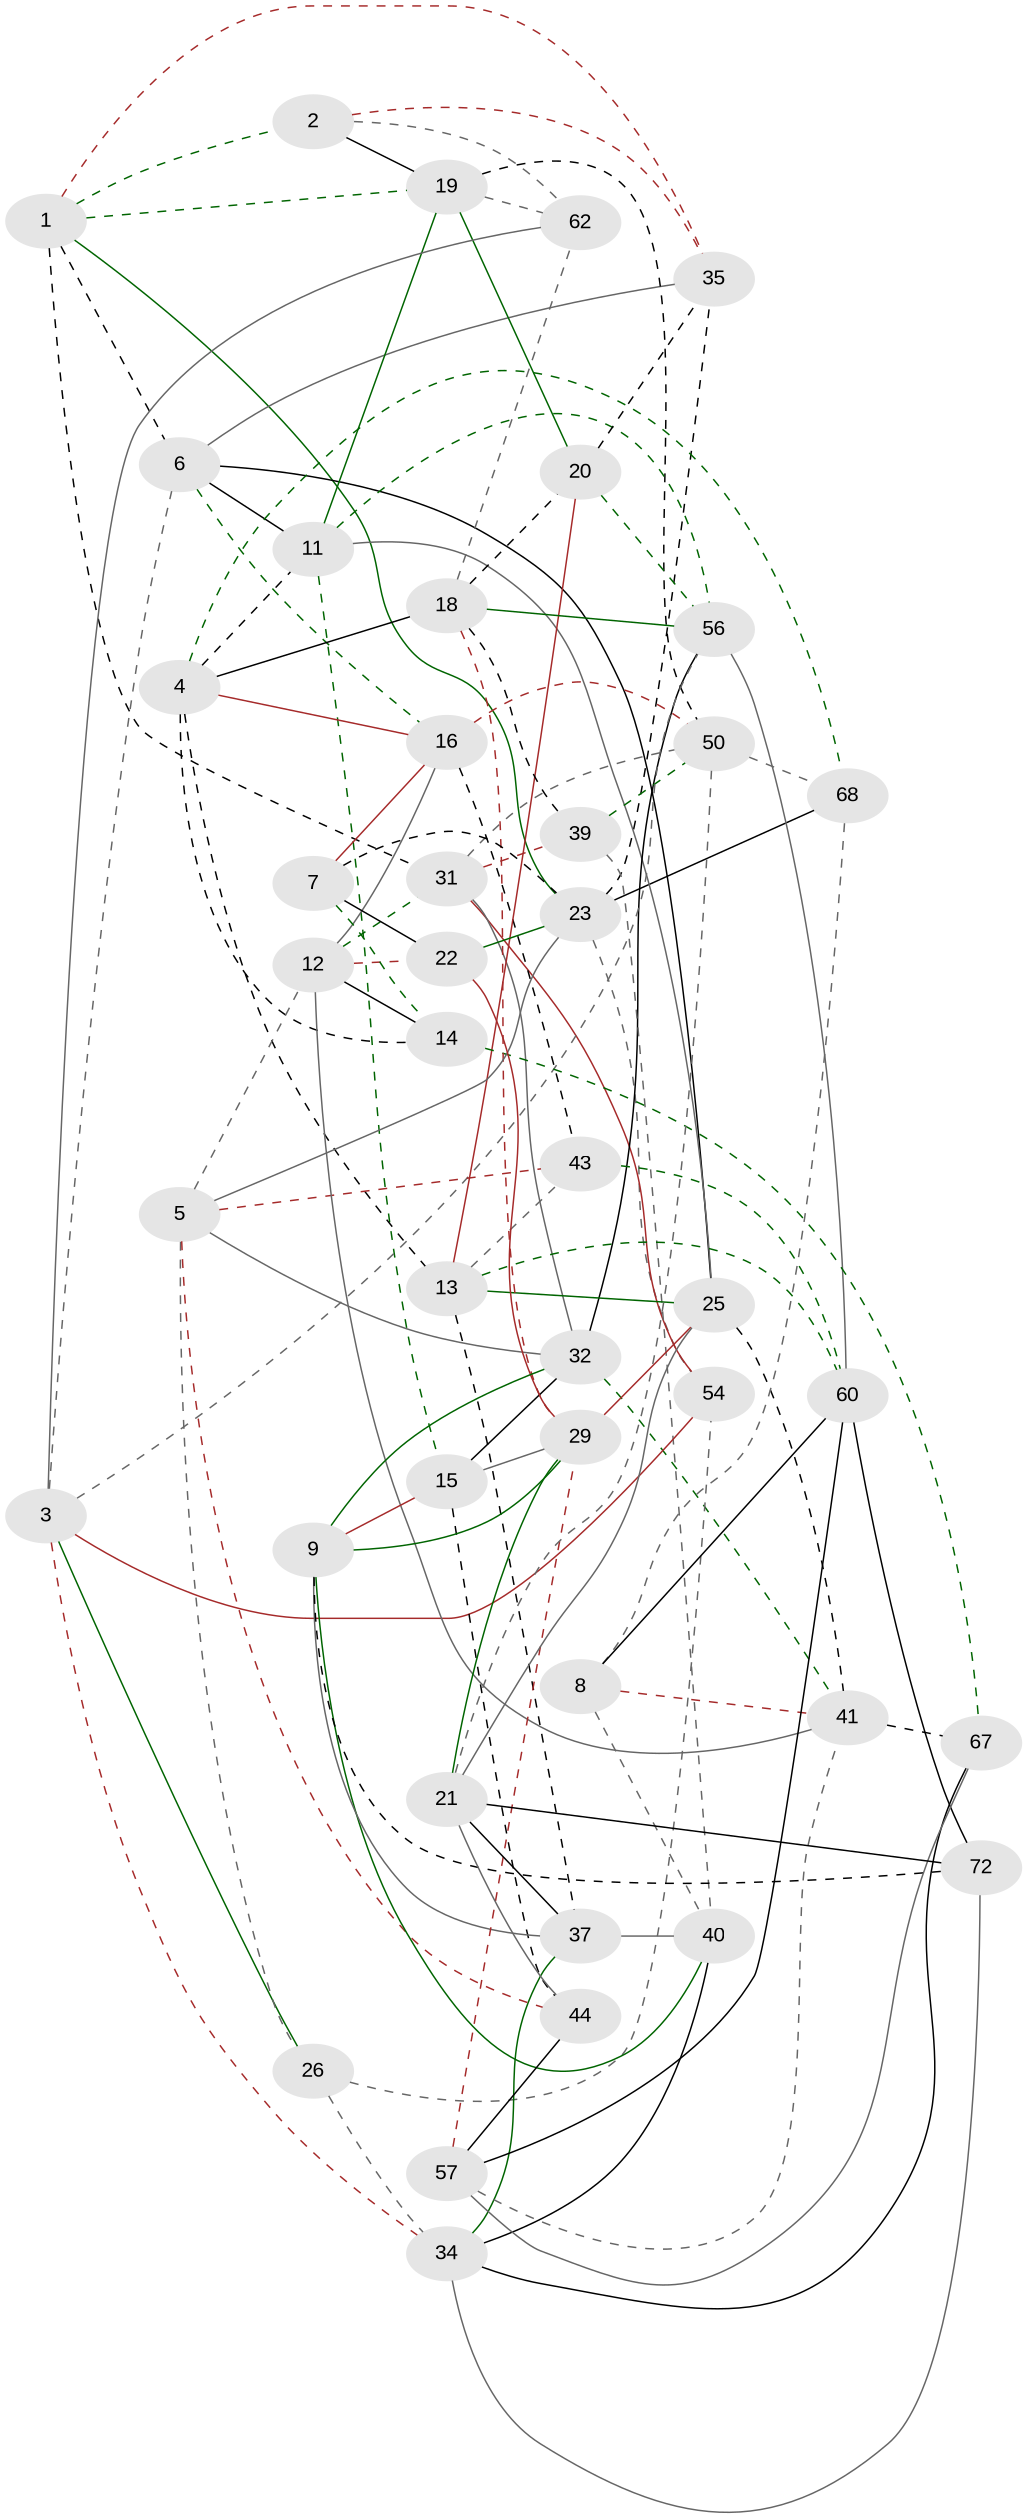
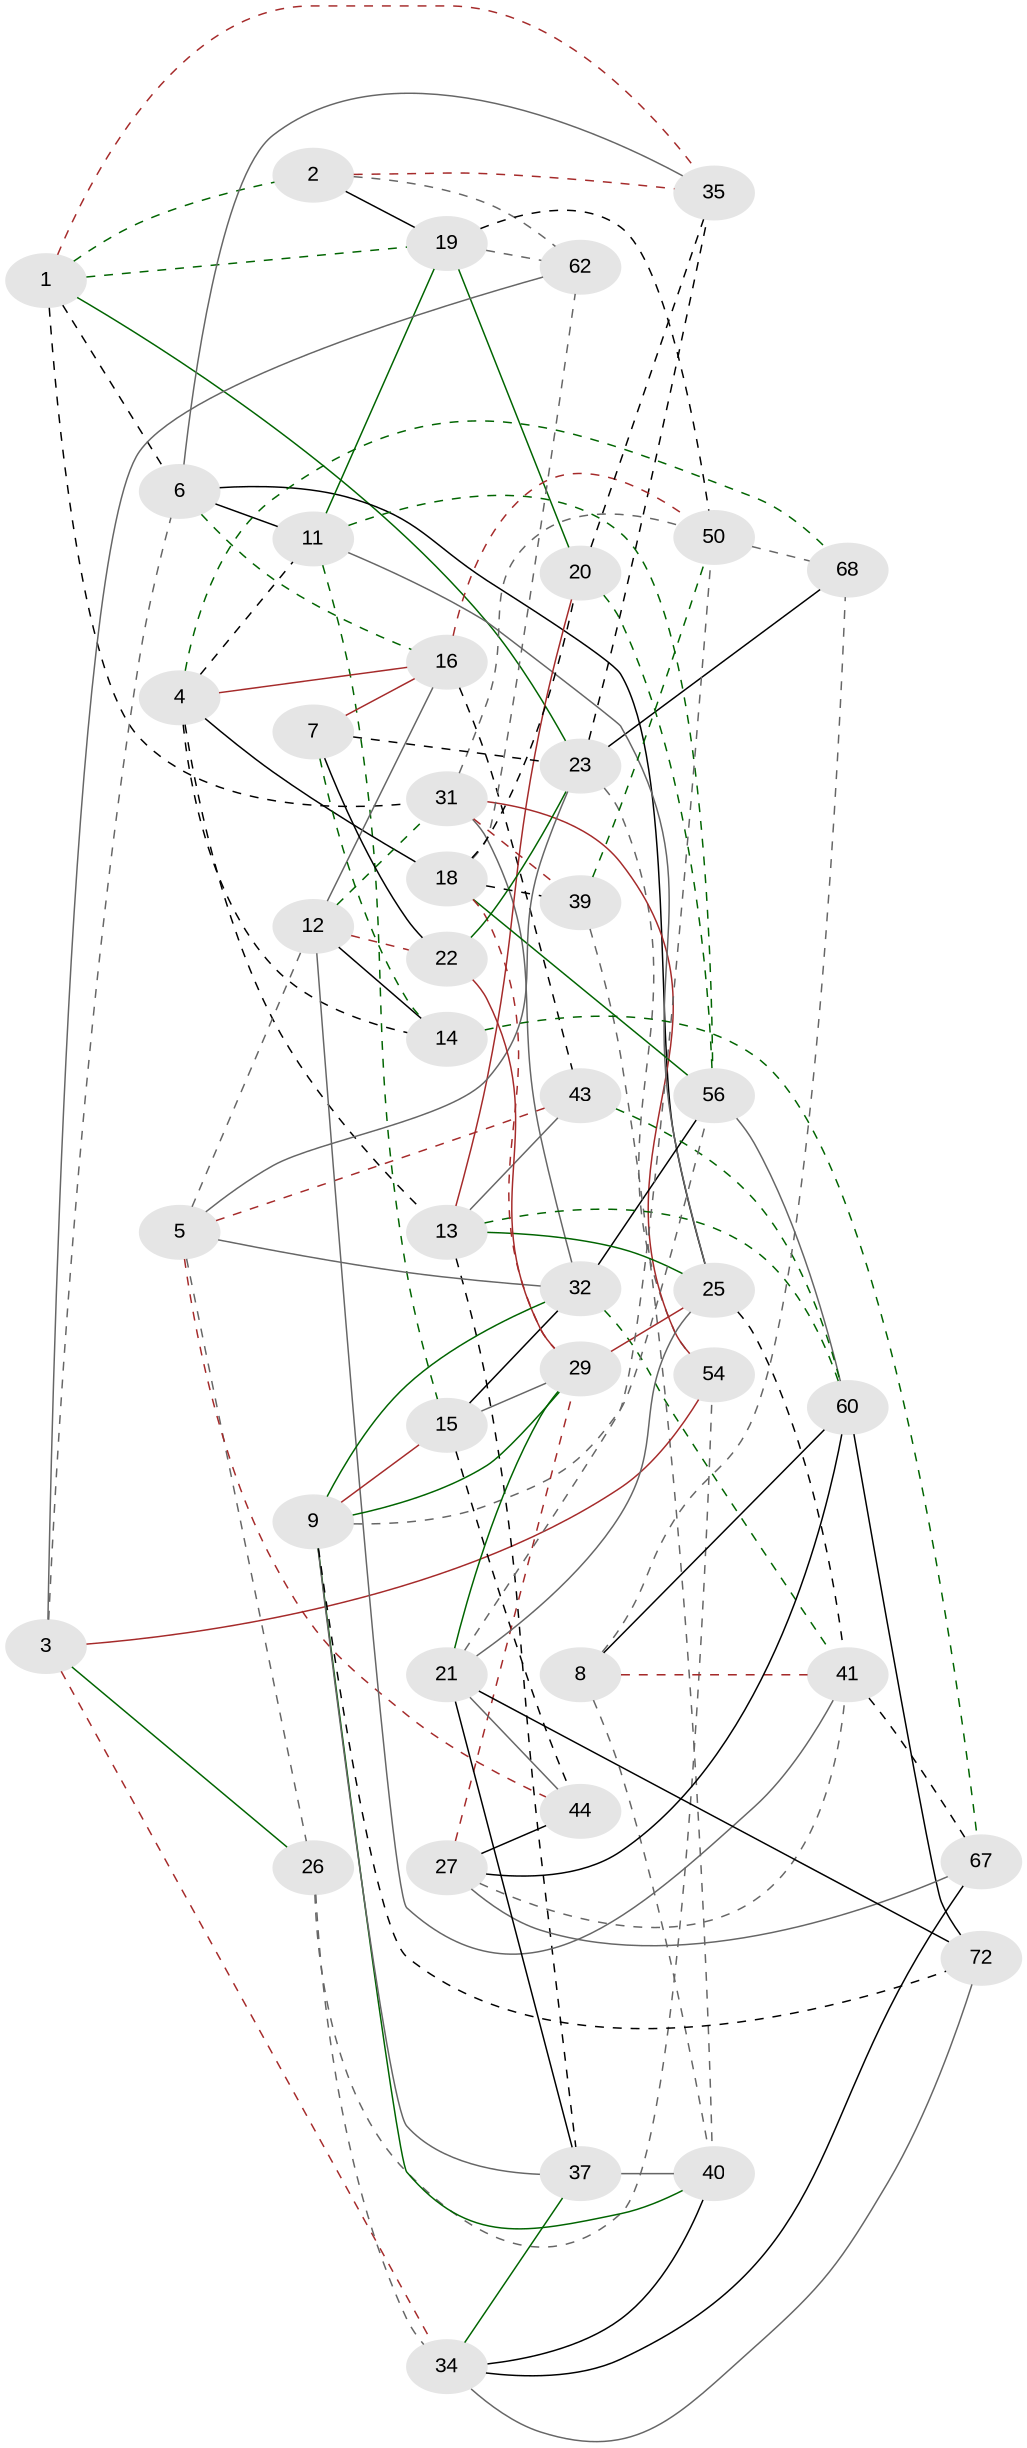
edge "56" -- "3": now "56" -- "9"
edge "43" -- "13": style dashed -> solid
node "57": label "57" -> "27"
